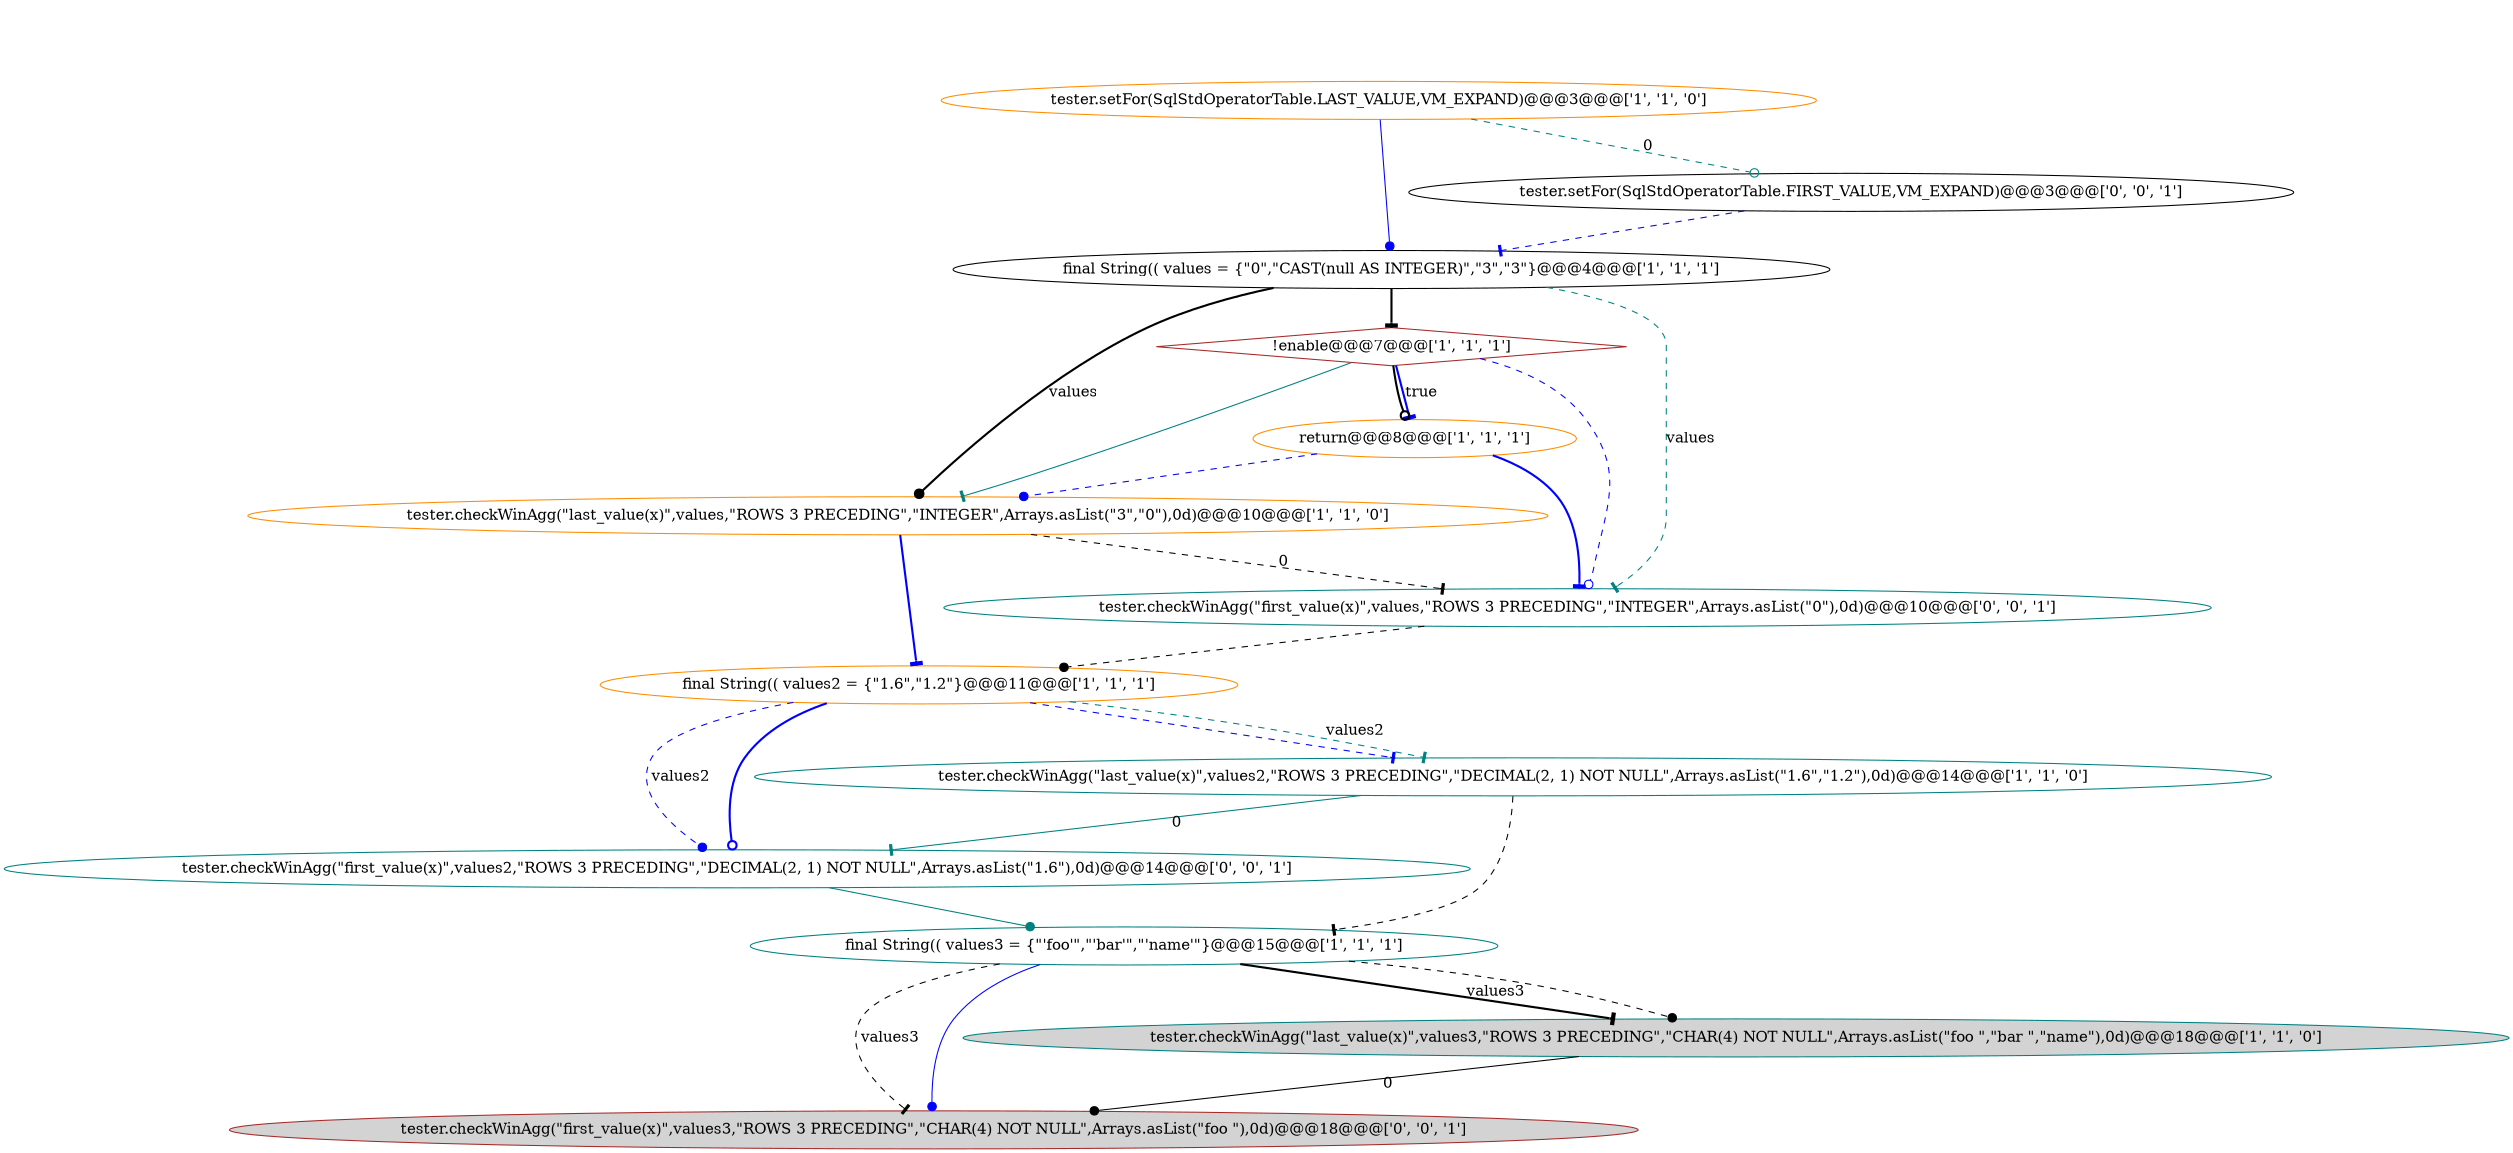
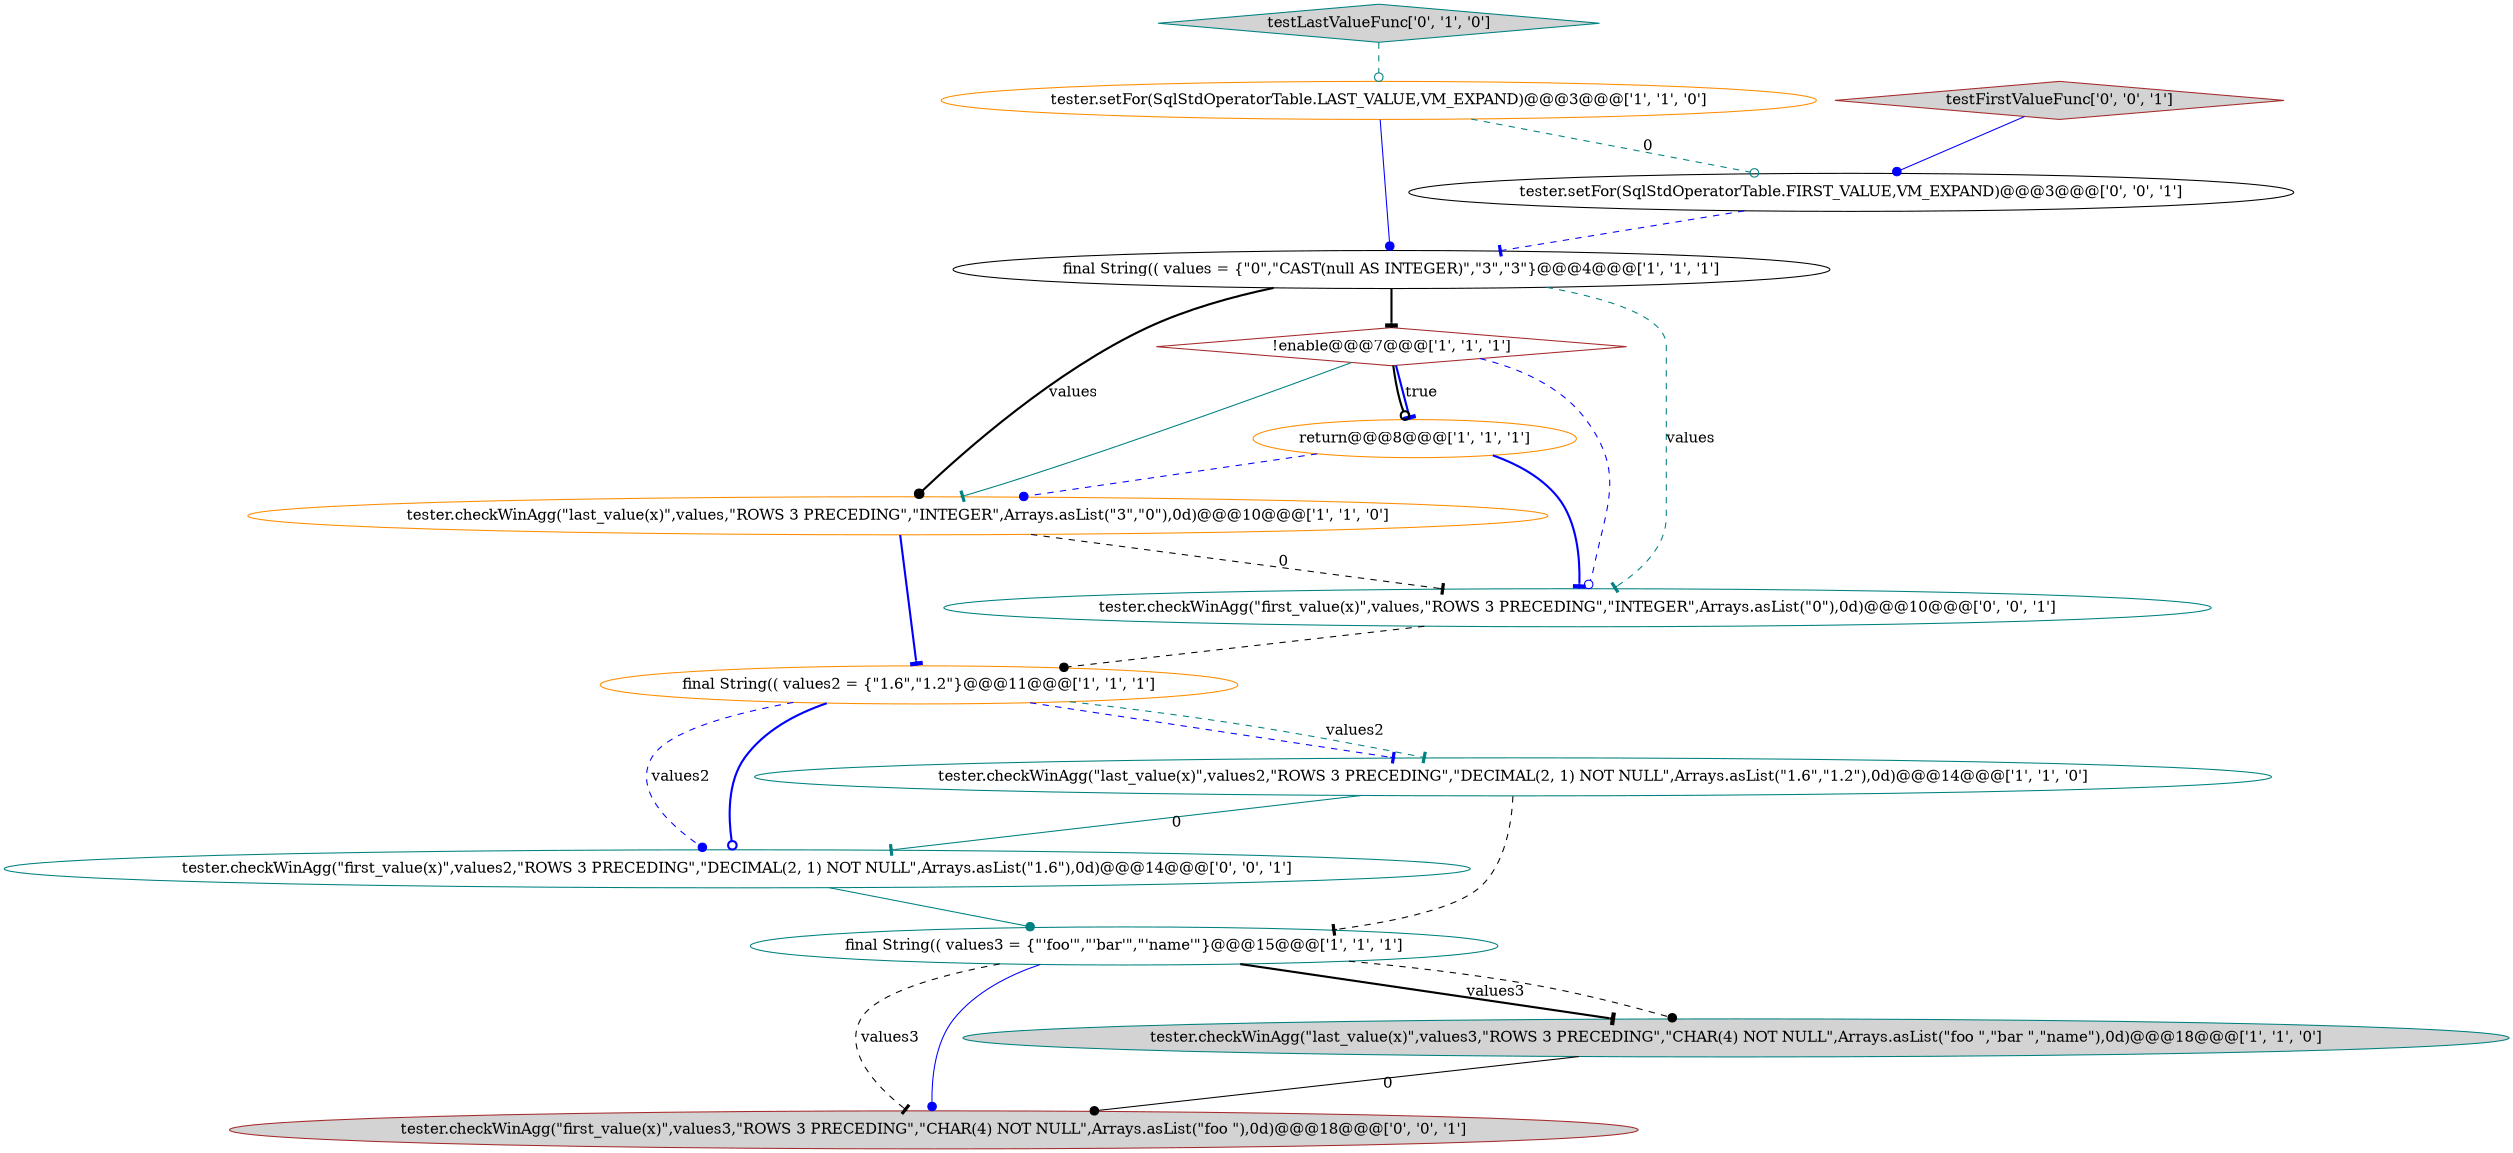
node "testLastValueFunc['0', '1', '0']": added
node "testFirstValueFunc['0', '0', '1']": added
